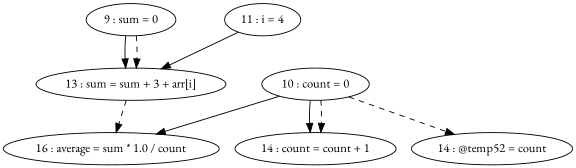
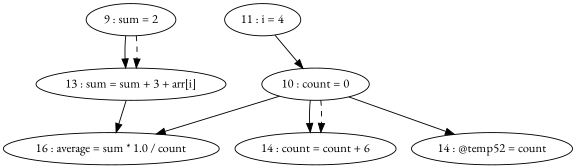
node "9 : sum = 0": label "9 : sum = 0" -> "9 : sum = 2"
edge "11 : i = 4" -> "13 : sum = sum + 3 + arr[i]": now "11 : i = 4" -> "10 : count = 0"
edge "13 : sum = sum + 3 + arr[i]" -> "16 : average = sum * 1.0 / count": style dashed -> solid
edge "10 : count = 0" -> "14 : @temp52 = count": style dashed -> solid
node "14 : count = count + 1": label "14 : count = count + 1" -> "14 : count = count + 6"
